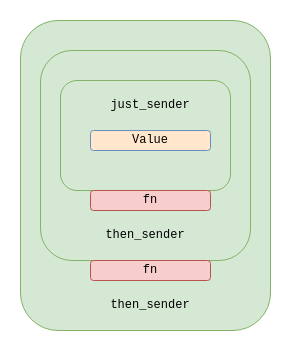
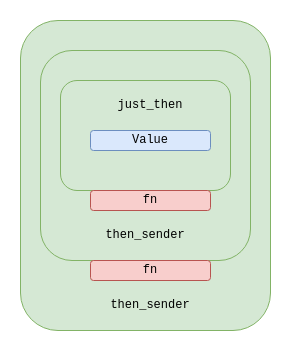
node "just_sender": label "just_sender" -> "just_then"
node "Value": fillcolor #ffe6cc -> #dae8fc
